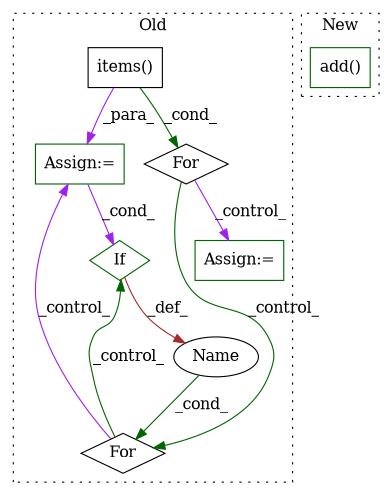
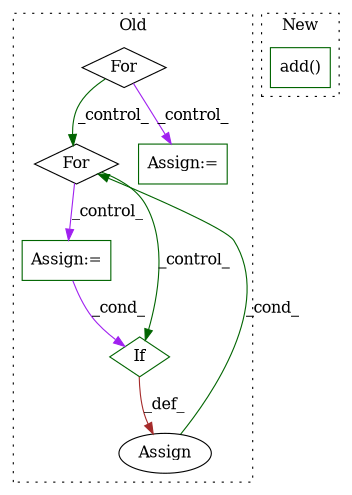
node "items()": removed
node "Name": label "Name" -> "Assign"
